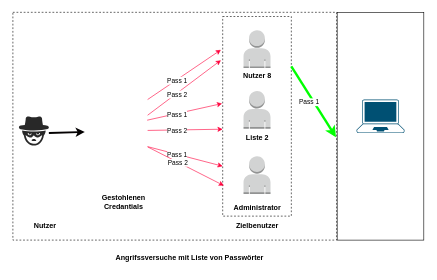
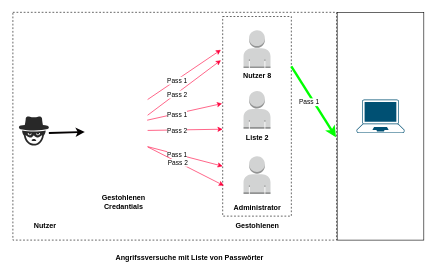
node "Zielbenutzer": label "Zielbenutzer" -> "Gestohlenen"
